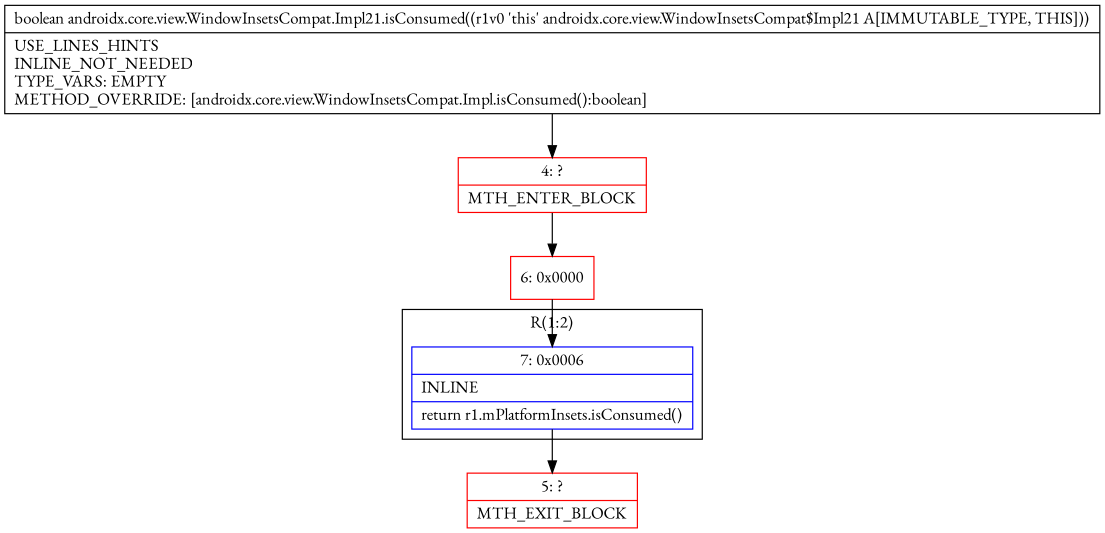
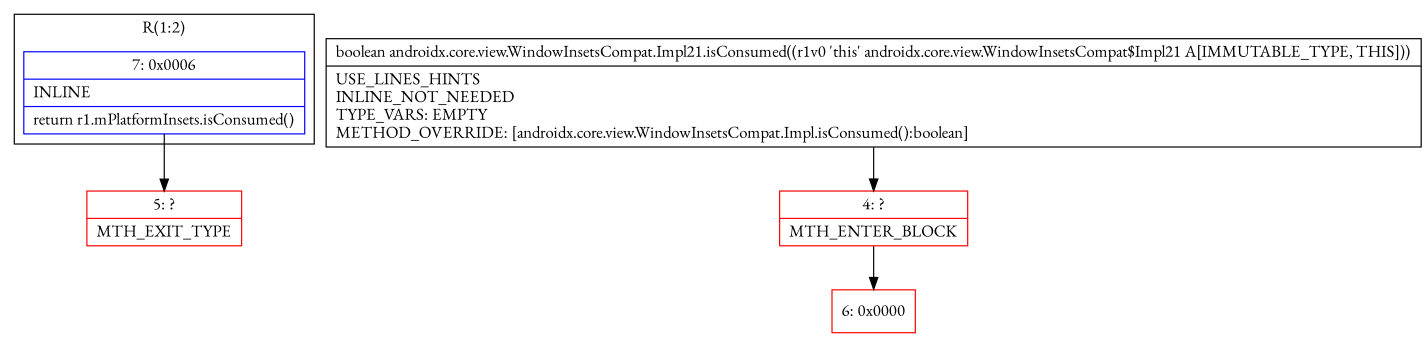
edge "6: 0x0000" -> "7: 0x0006": removed
node "5: ?": text "MTH_EXIT_BLOCK" -> "MTH_EXIT_TYPE"
